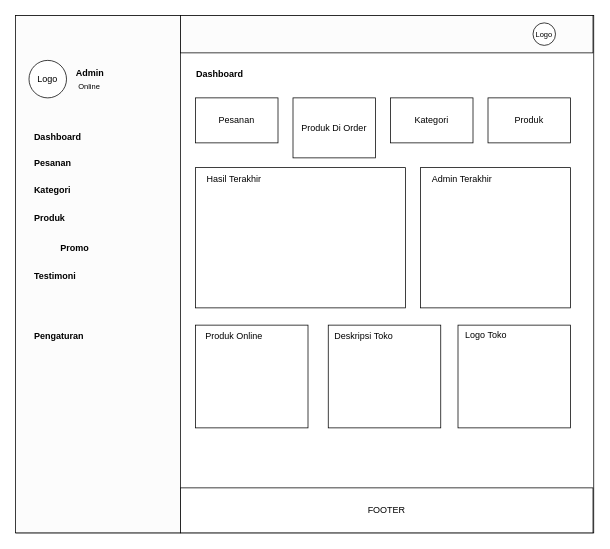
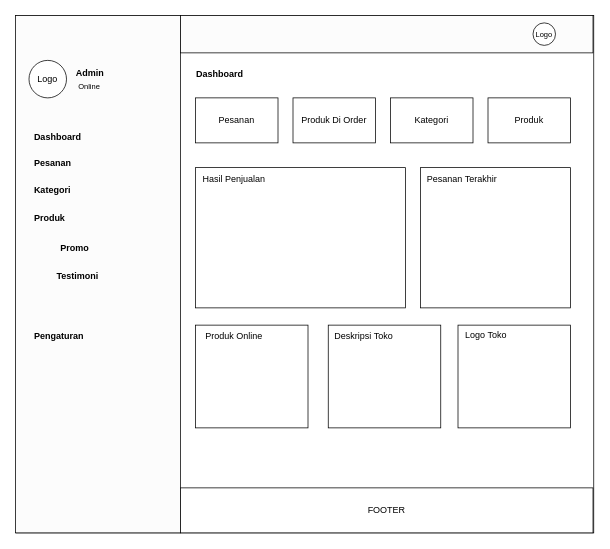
node "Produk Di Order": size 83x60 -> 83x45
node "Admin Terakhir": label "Admin Terakhir" -> "Pesanan Terakhir"
node "Hasil Terakhir": label "Hasil Terakhir" -> "Hasil Penjualan"
node "Testimoni": moved (63, 276) -> (85, 276)
